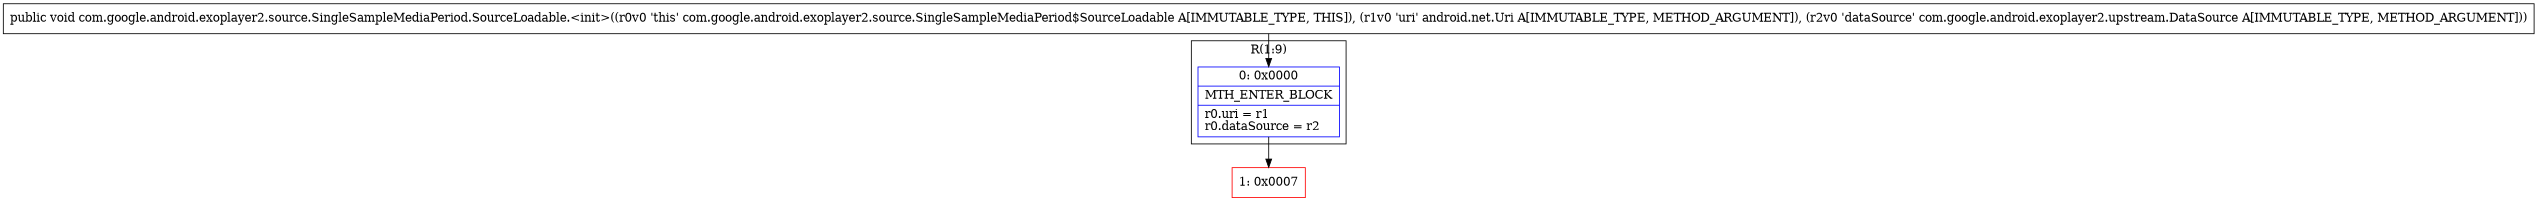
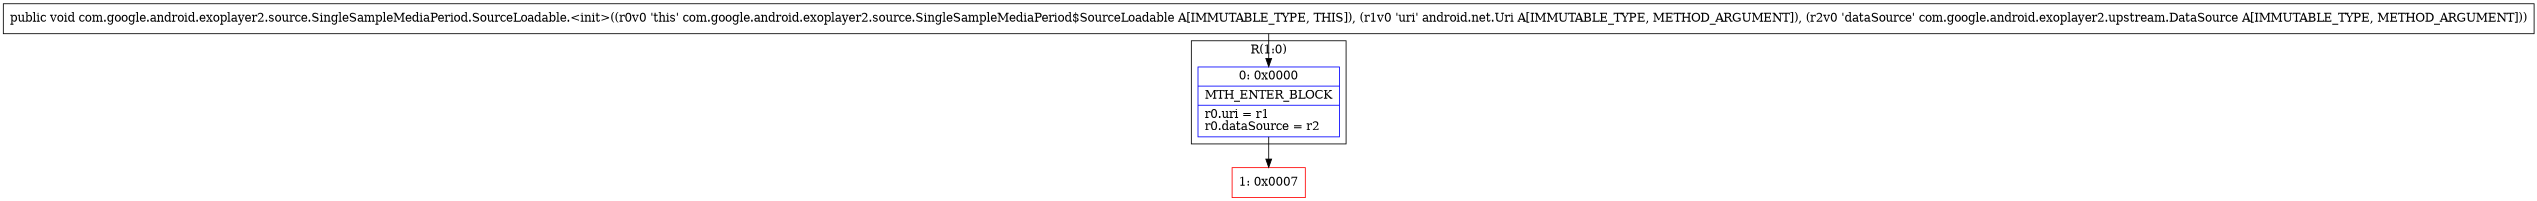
cluster "R(1:9)": label "R(1:9)" -> "R(1:0)"
